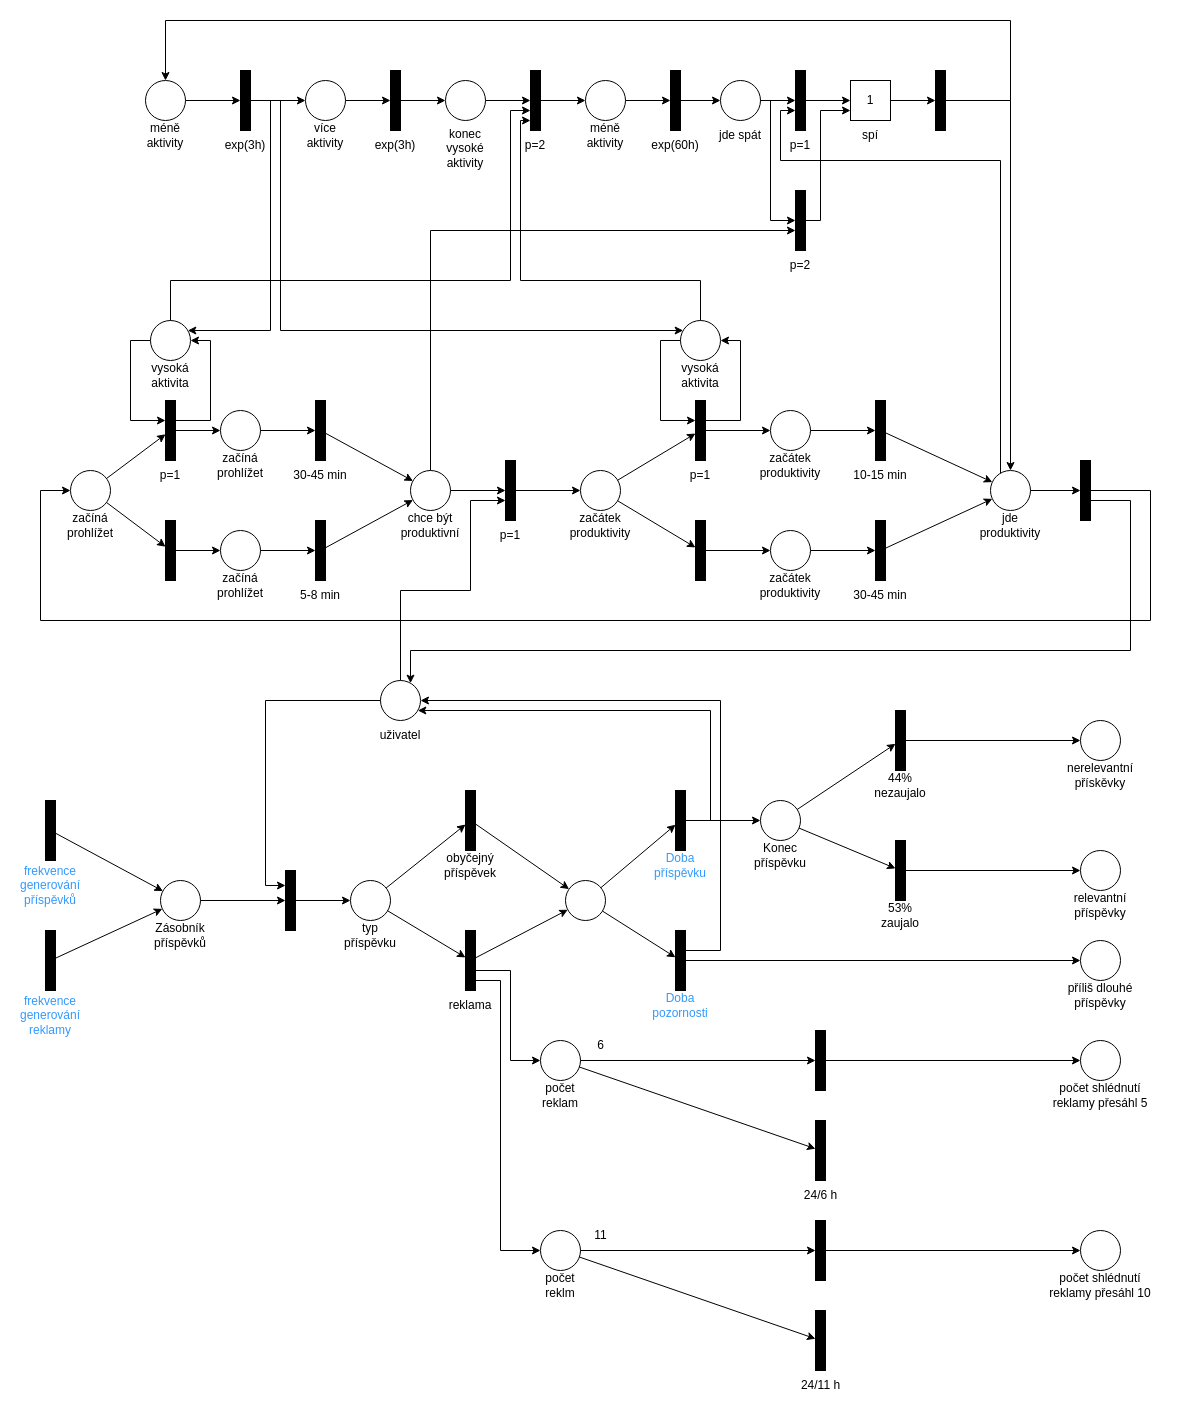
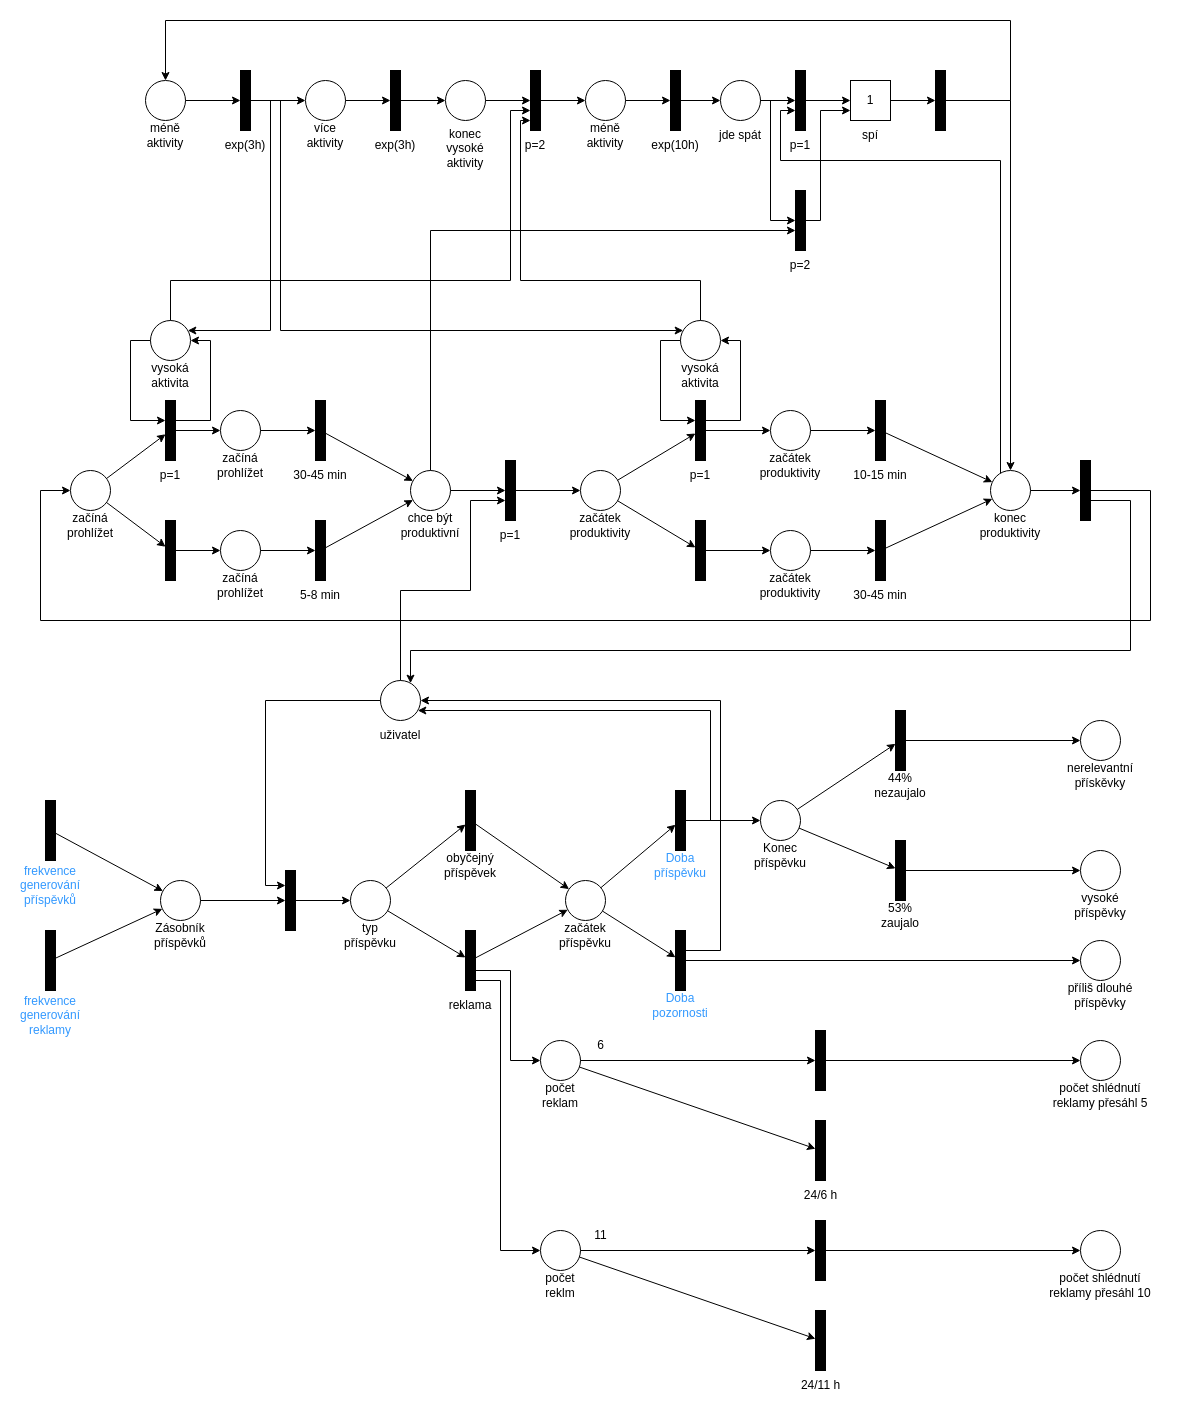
node "exp(60h)": label "exp(60h)" -> "exp(10h)"
node "jde produktivity": label "jde produktivity" -> "konec produktivity"
node "relevantní příspěvky": label "relevantní příspěvky" -> "vysoké příspěvky"
node "začátek příspěvku": added
